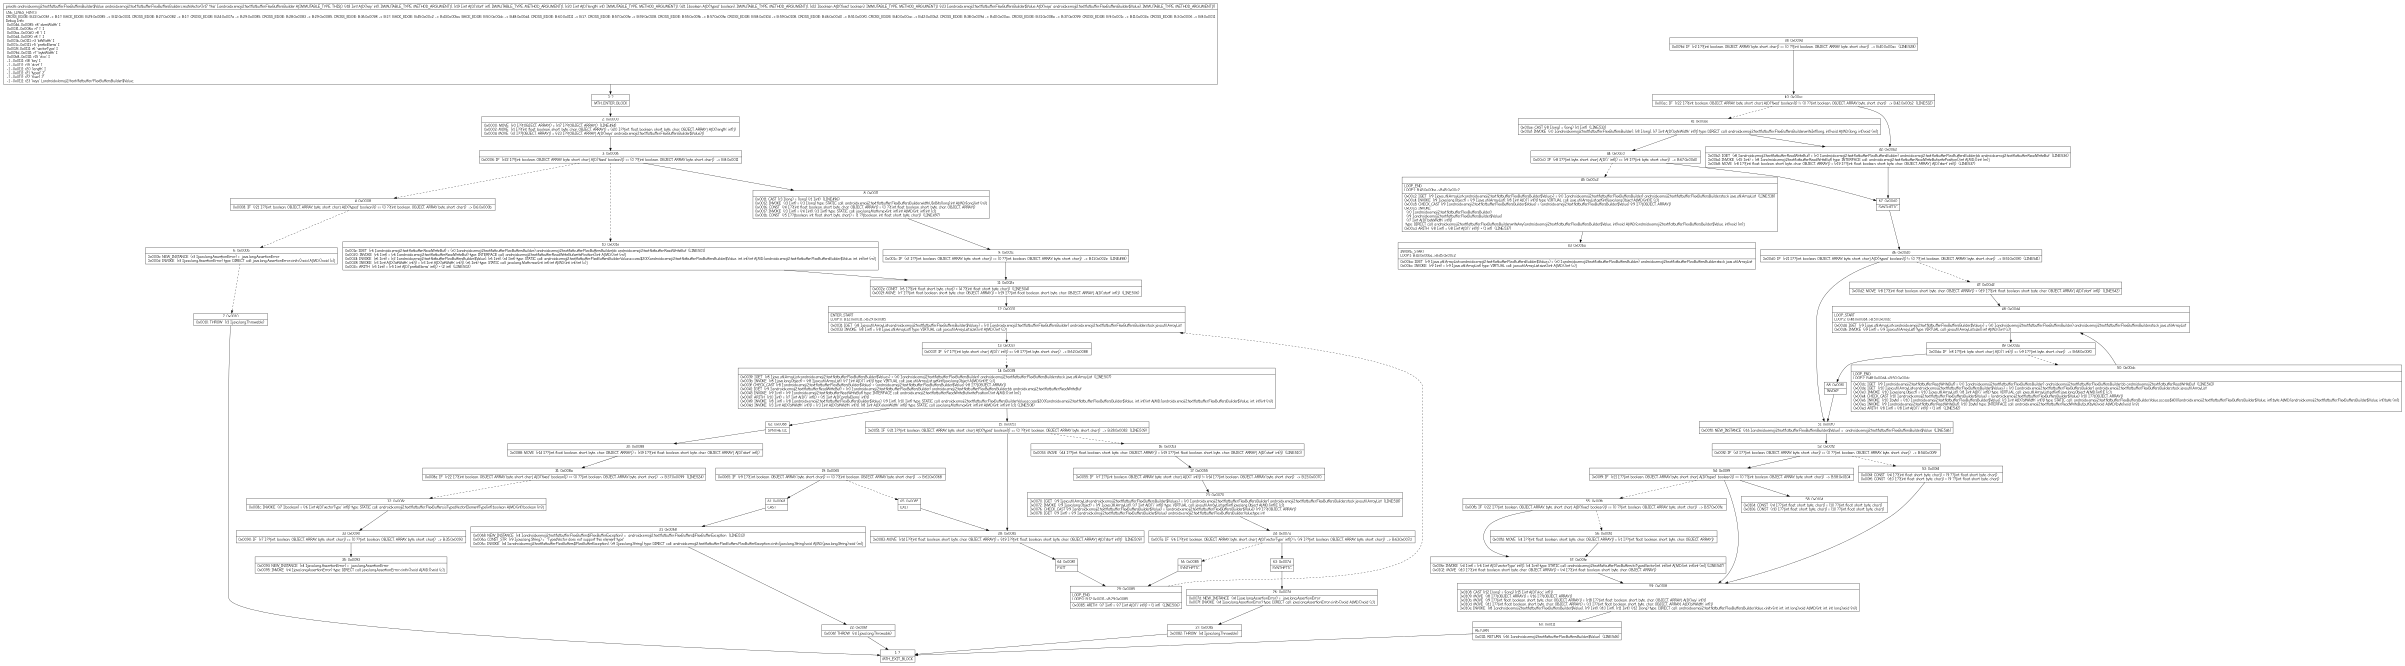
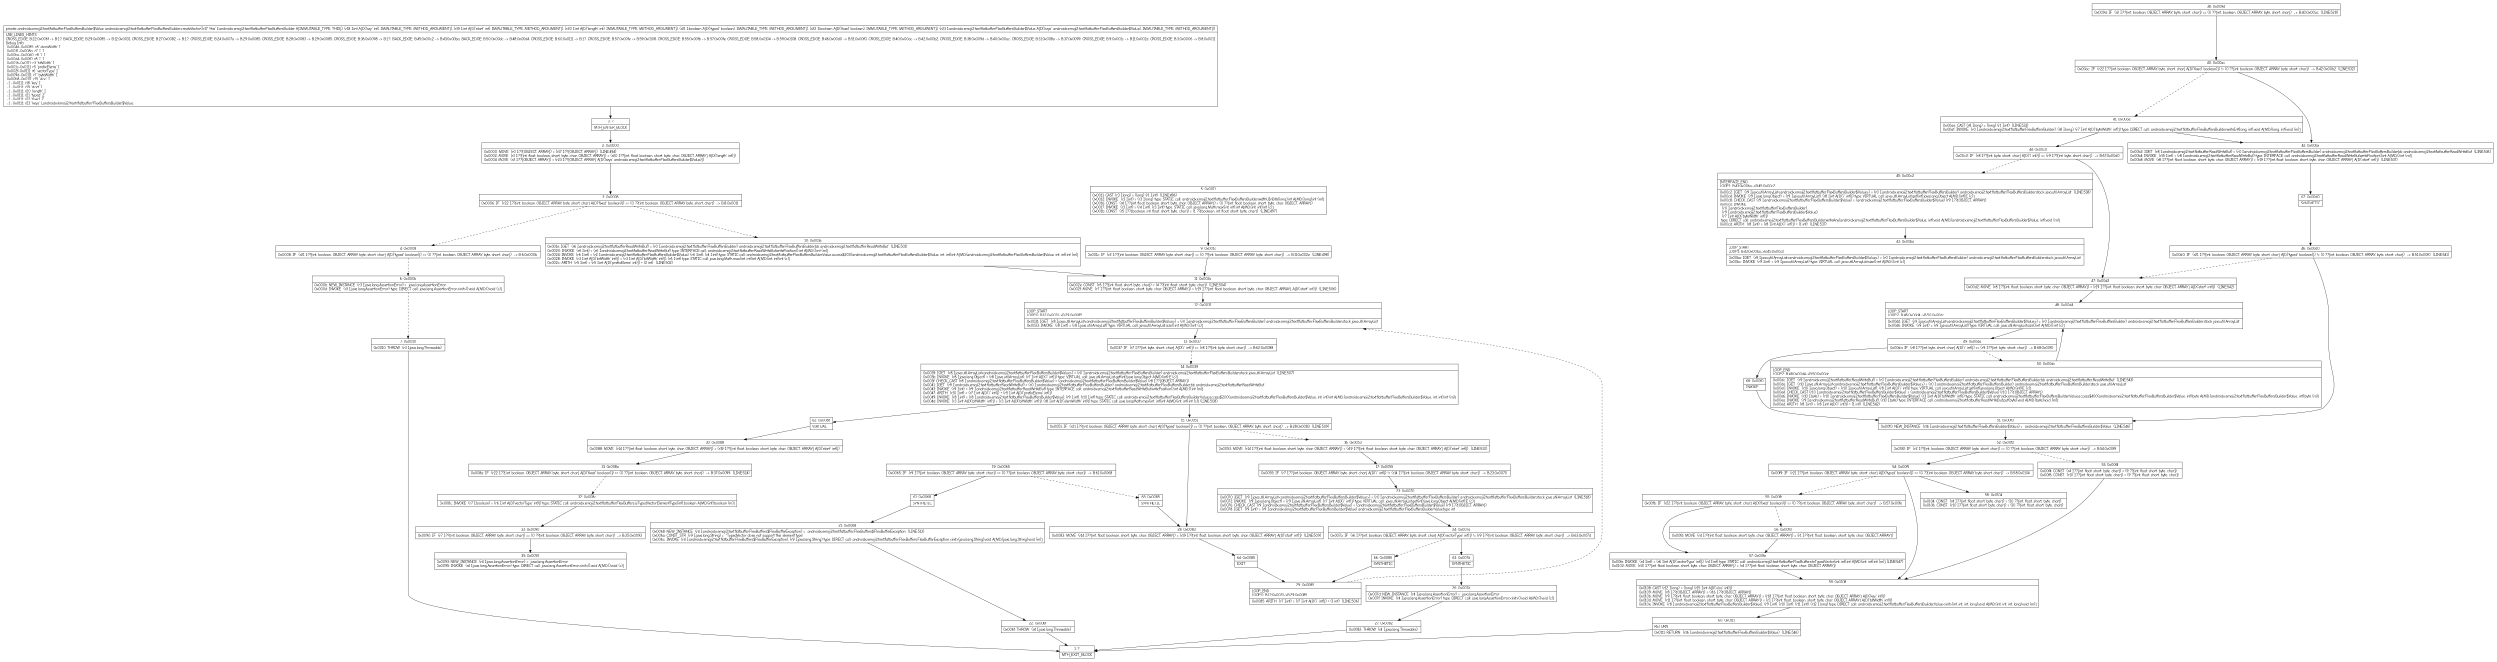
edge "3: 0x0006" -> "8: 0x0011": removed
edge "44: 0x00c0" -> "67: 0x00d0": now "44: 0x00c0" -> "47: 0x00d2"
node "45: 0x00c2": text "LOOP_END" -> "INTERFACE_END"
node "43: 0x00ba": text "INVOKE_START" -> "LOOP_START"
node "12: 0x0031": text "ENTER_START" -> "LOOP_START"
node "62: 0x0088": text "SYNTHETIC" -> "VIRTUAL"
node "61: 0x0068": text "CAST" -> "SYNTHETIC"
node "65: 0x0085": text "EXIT" -> "SYNTHETIC"
